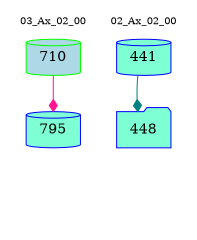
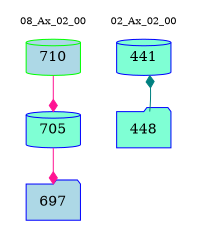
cluster "03_Ax_02_00": label "03_Ax_02_00" -> "08_Ax_02_00"
edge "441" -> "448": reversed
node "795": label "795" -> "705"
node "697": added
